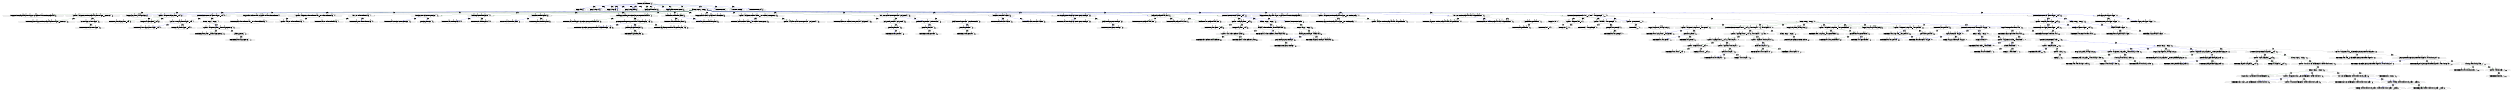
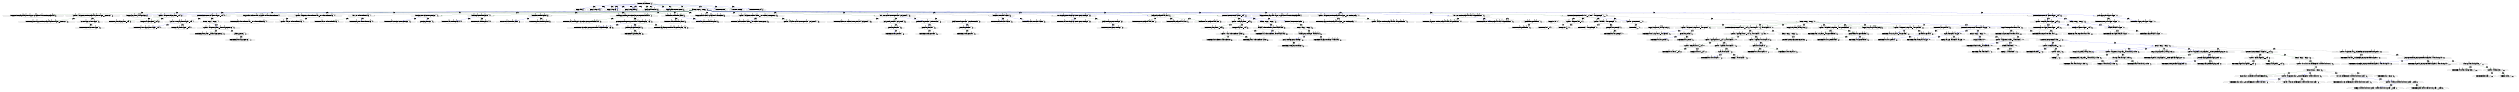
node "(LITERAL,1,index + 1)": added
